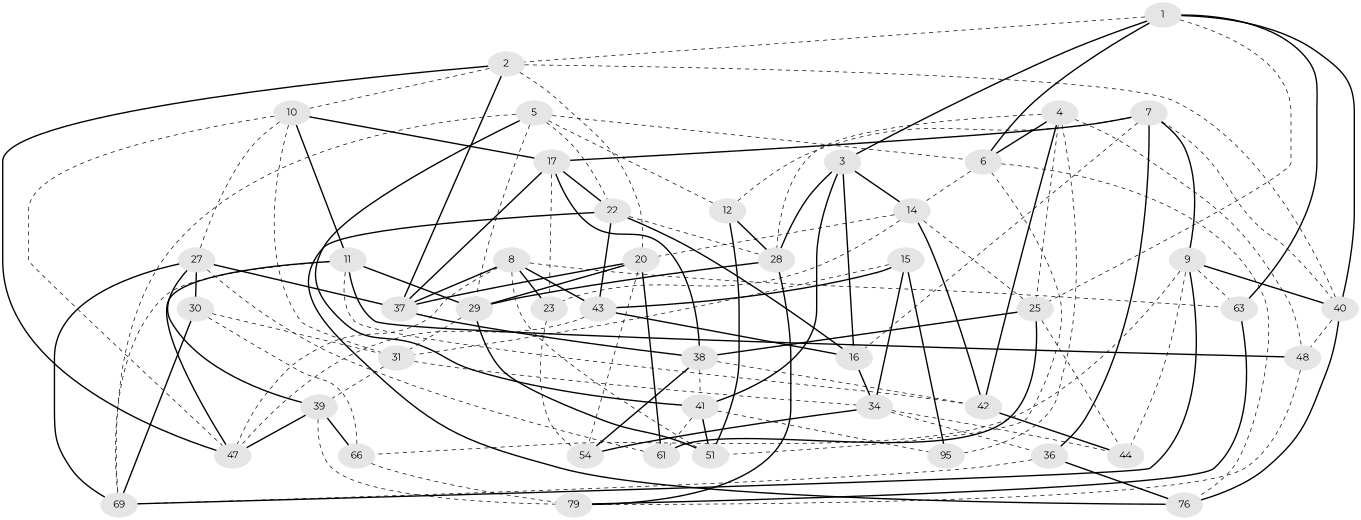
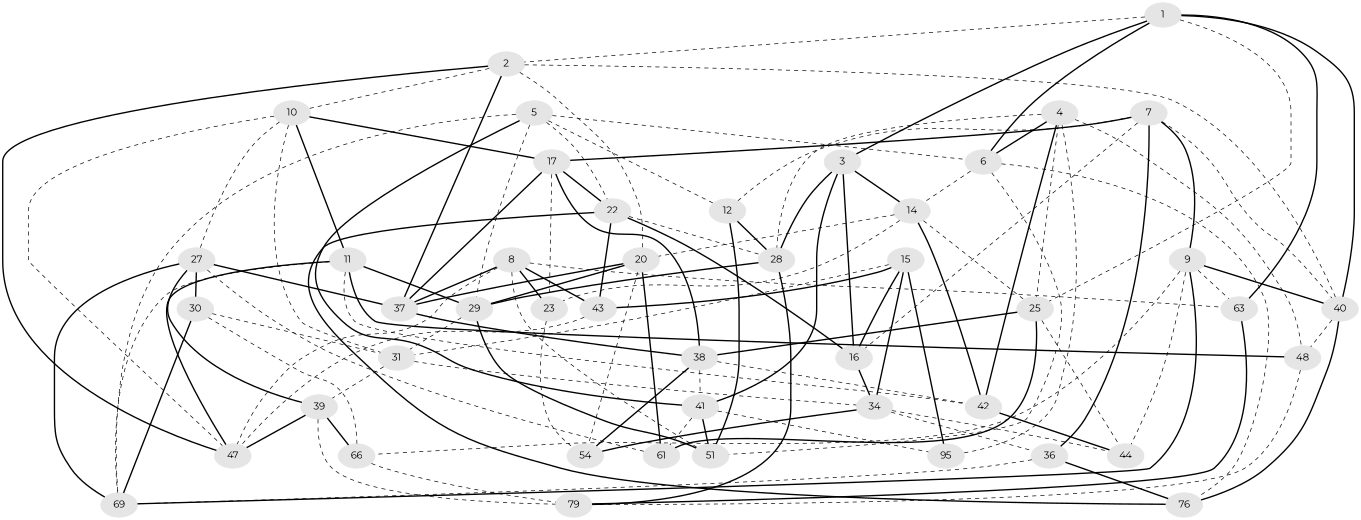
edge "43" -- "16": now "15" -- "16"
